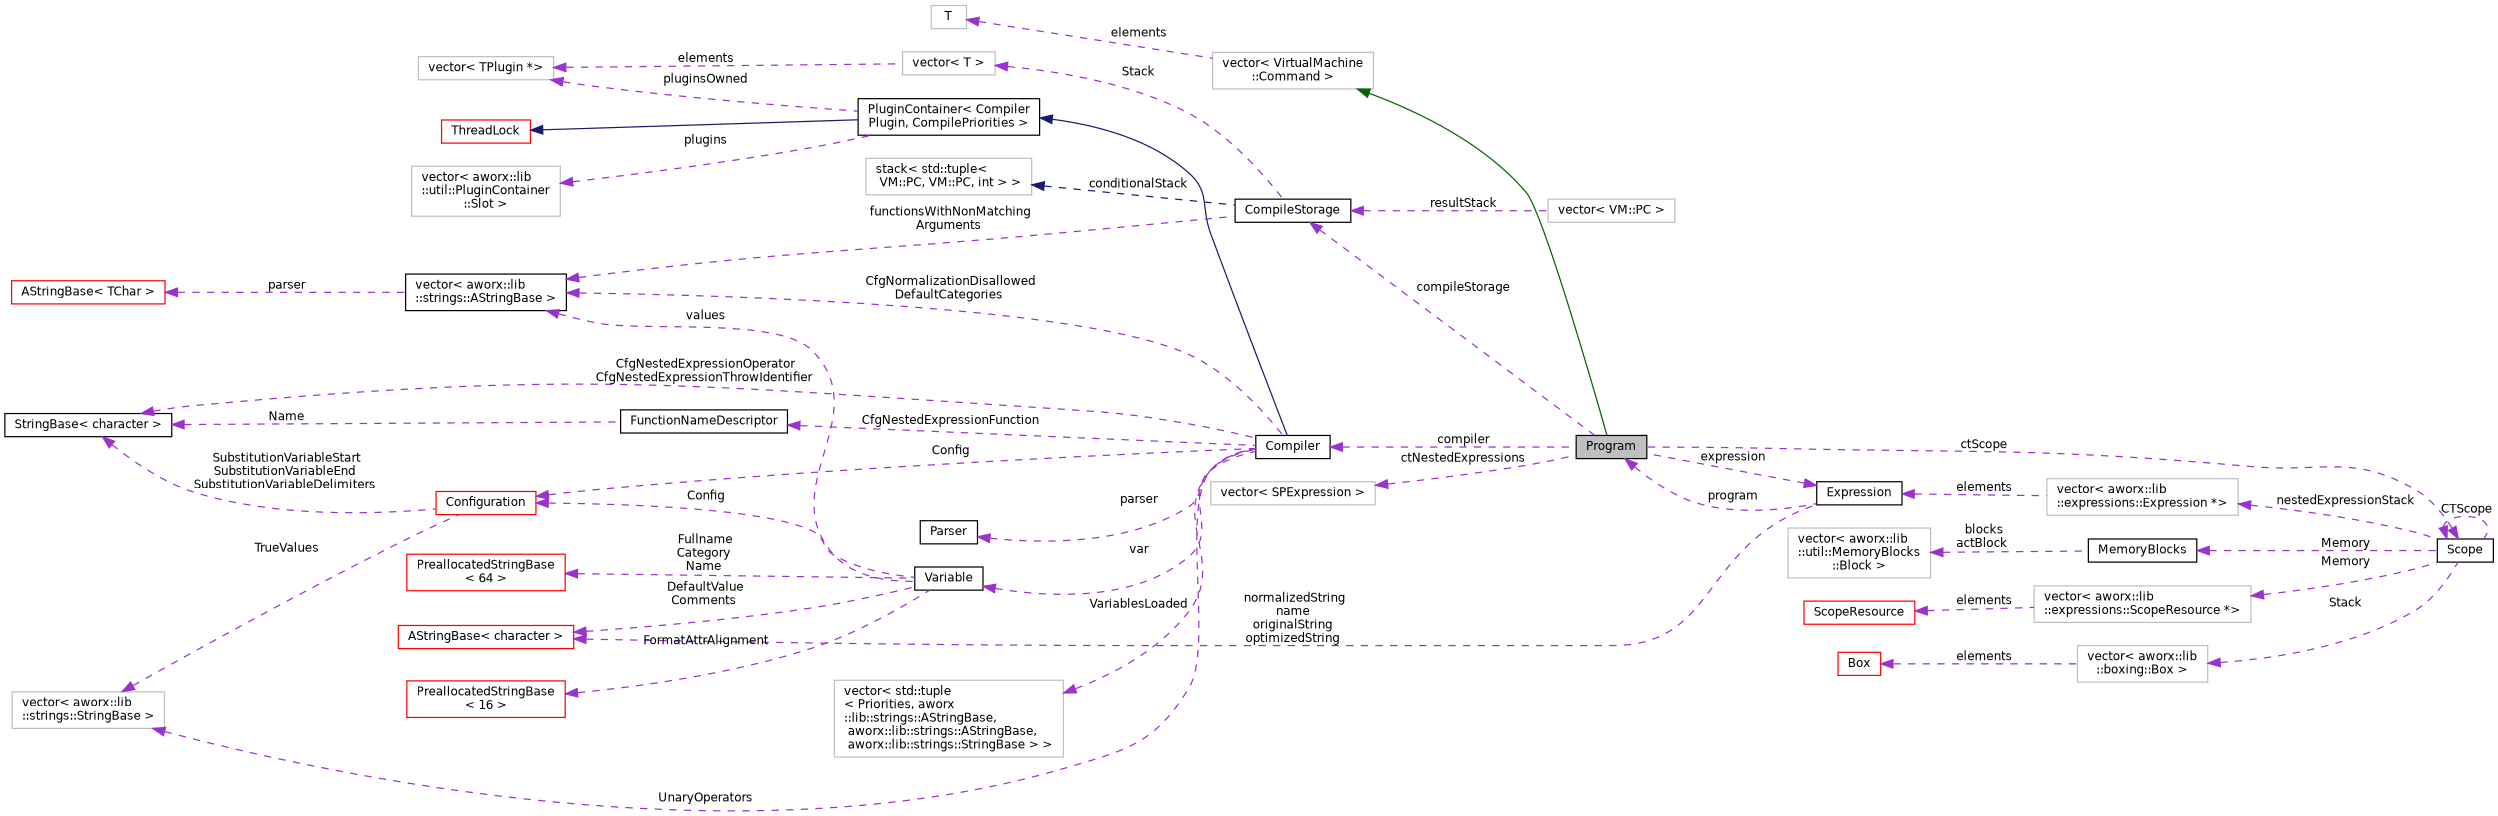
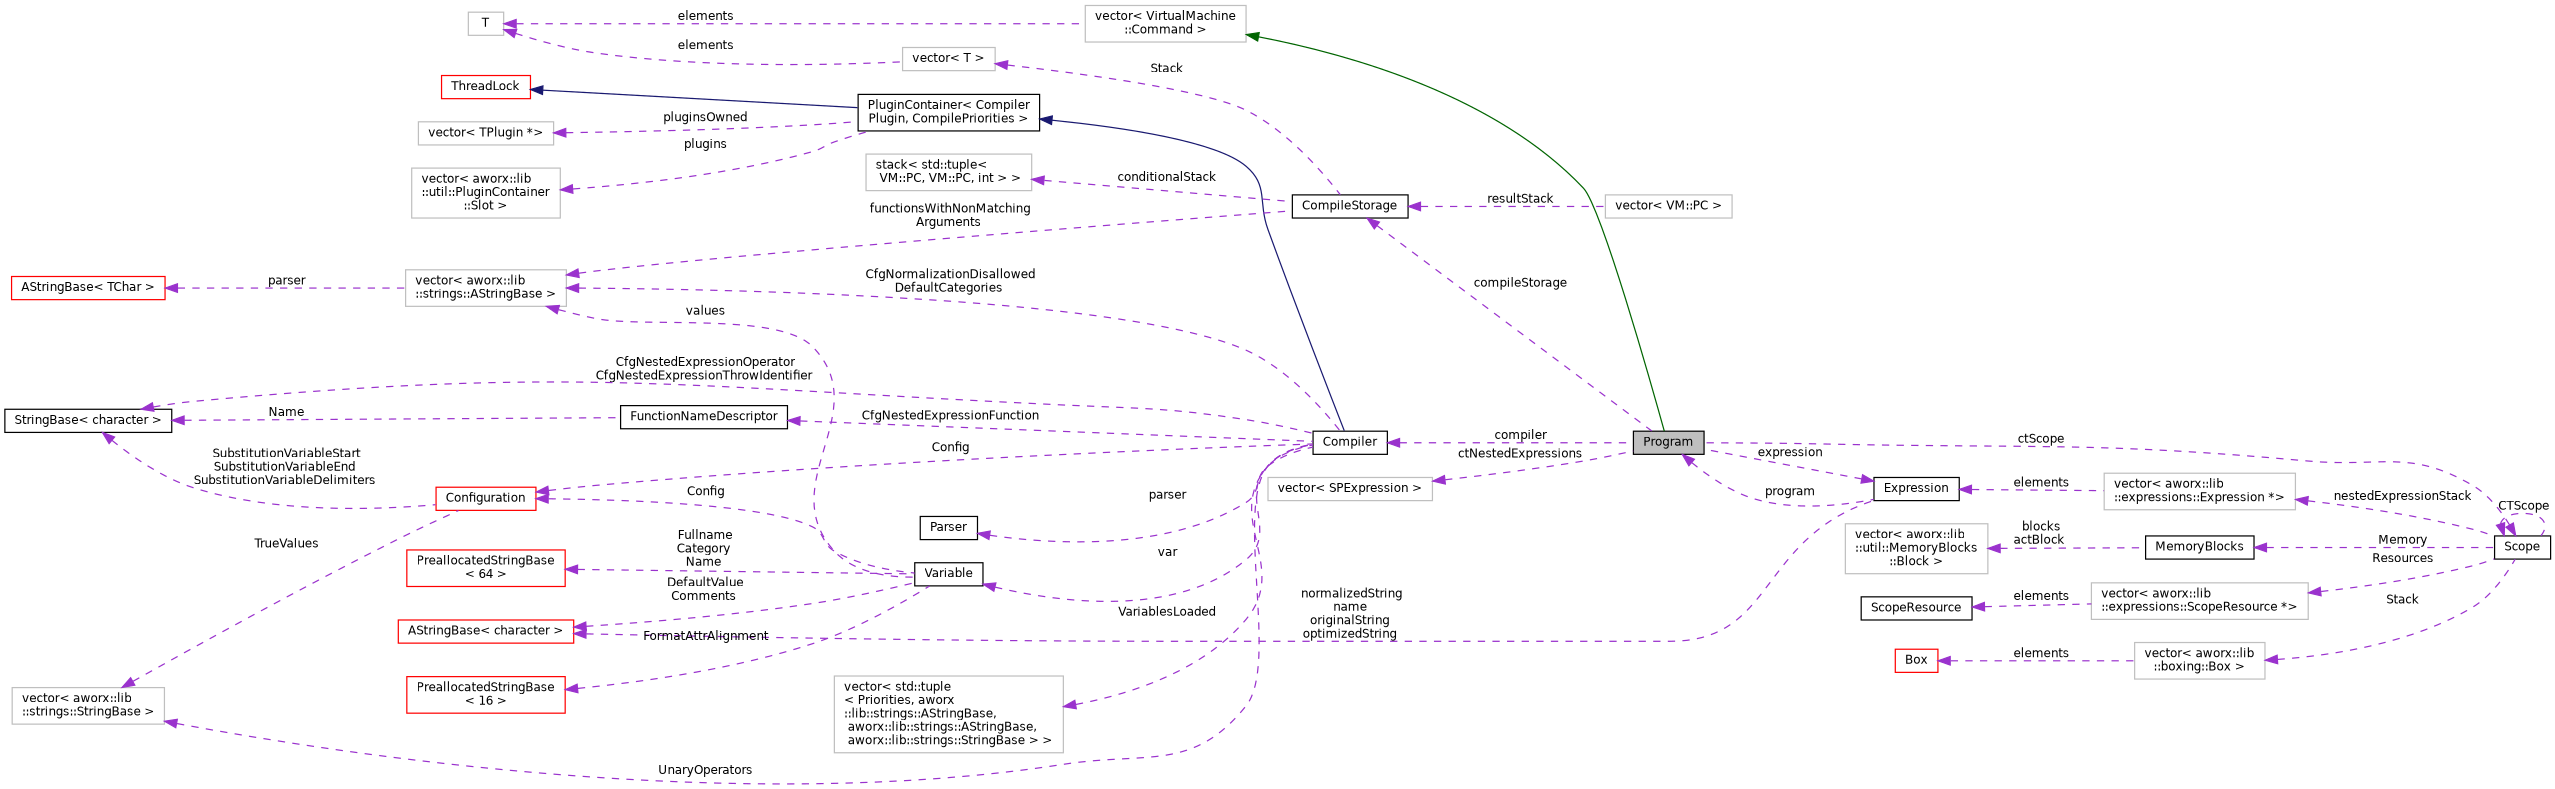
edge "vector< T >" -> "vector< TPlugin *>": now "vector< T >" -> "T"
edge "CompileStorage" -> "stack< std::tuple< VM::PC, VM::PC, int > >": color midnightblue -> darkorchid3
node "vector< aworx::lib ::strings::AStringBase >": color black -> grey75
edge "Scope" -> "vector< aworx::lib ::expressions::ScopeResource *>": label " Memory" -> " Resources"
node "ScopeResource": color red -> black
